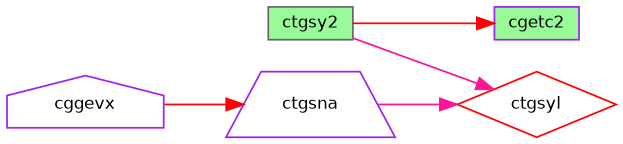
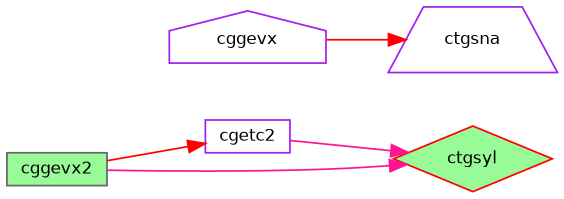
node "ctgsy2": label "ctgsy2" -> "cggevx2"
node "cgetc2": fillcolor palegreen -> white
edge "ctgsna" -> "ctgsyl": now "cgetc2" -> "ctgsyl"
node "ctgsyl": fillcolor white -> palegreen
